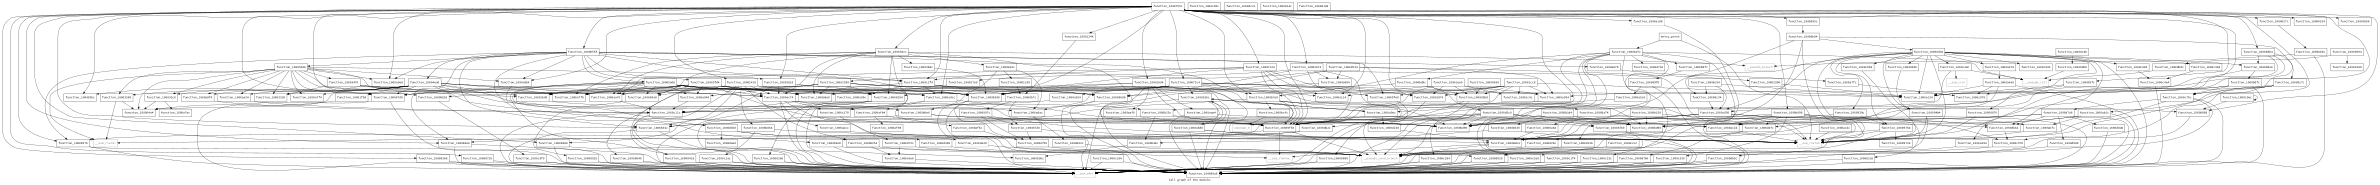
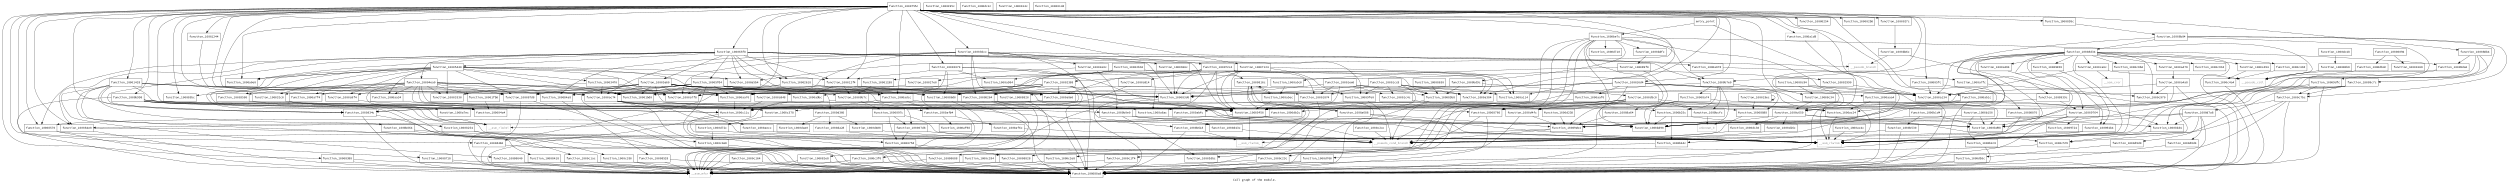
edge "function_1000d5c0" -> "function_10009f50": now "function_1000d5c0" -> "function_1000bcfc"
